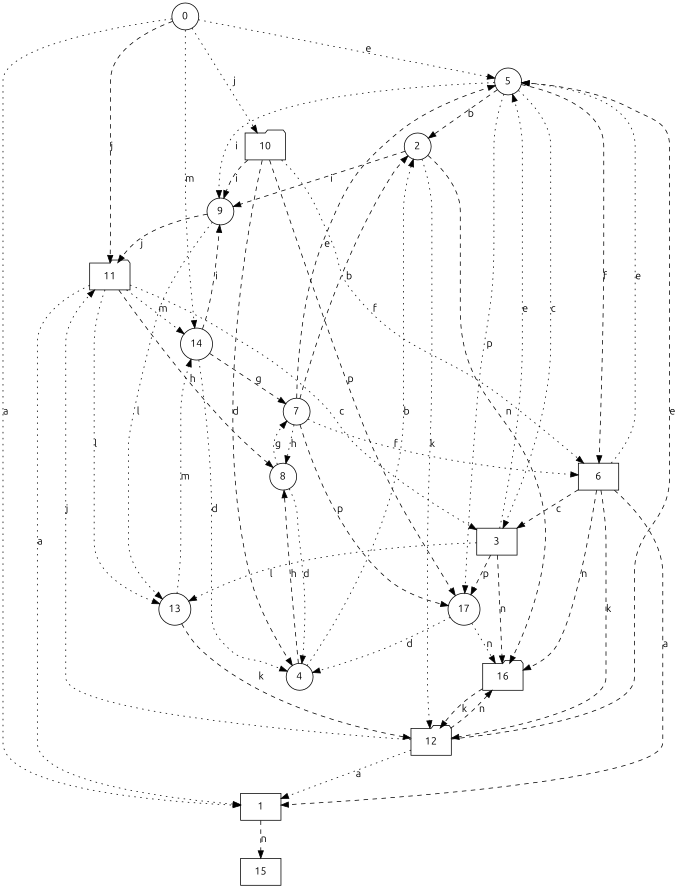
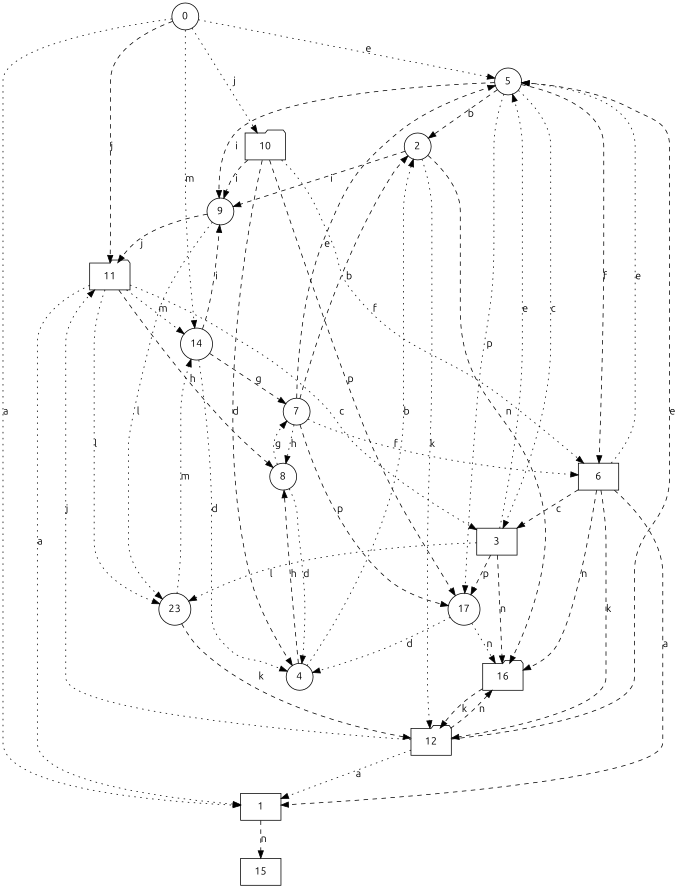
edge "5" -> "9": style dotted -> dashed
node "13": label "13" -> "23"
